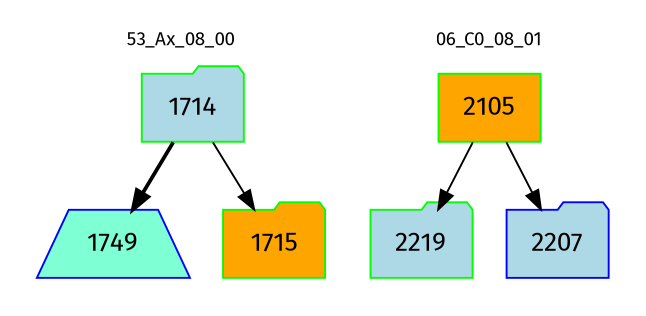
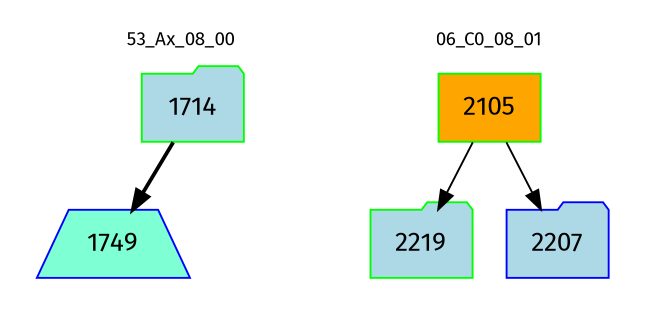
node "1715": removed
